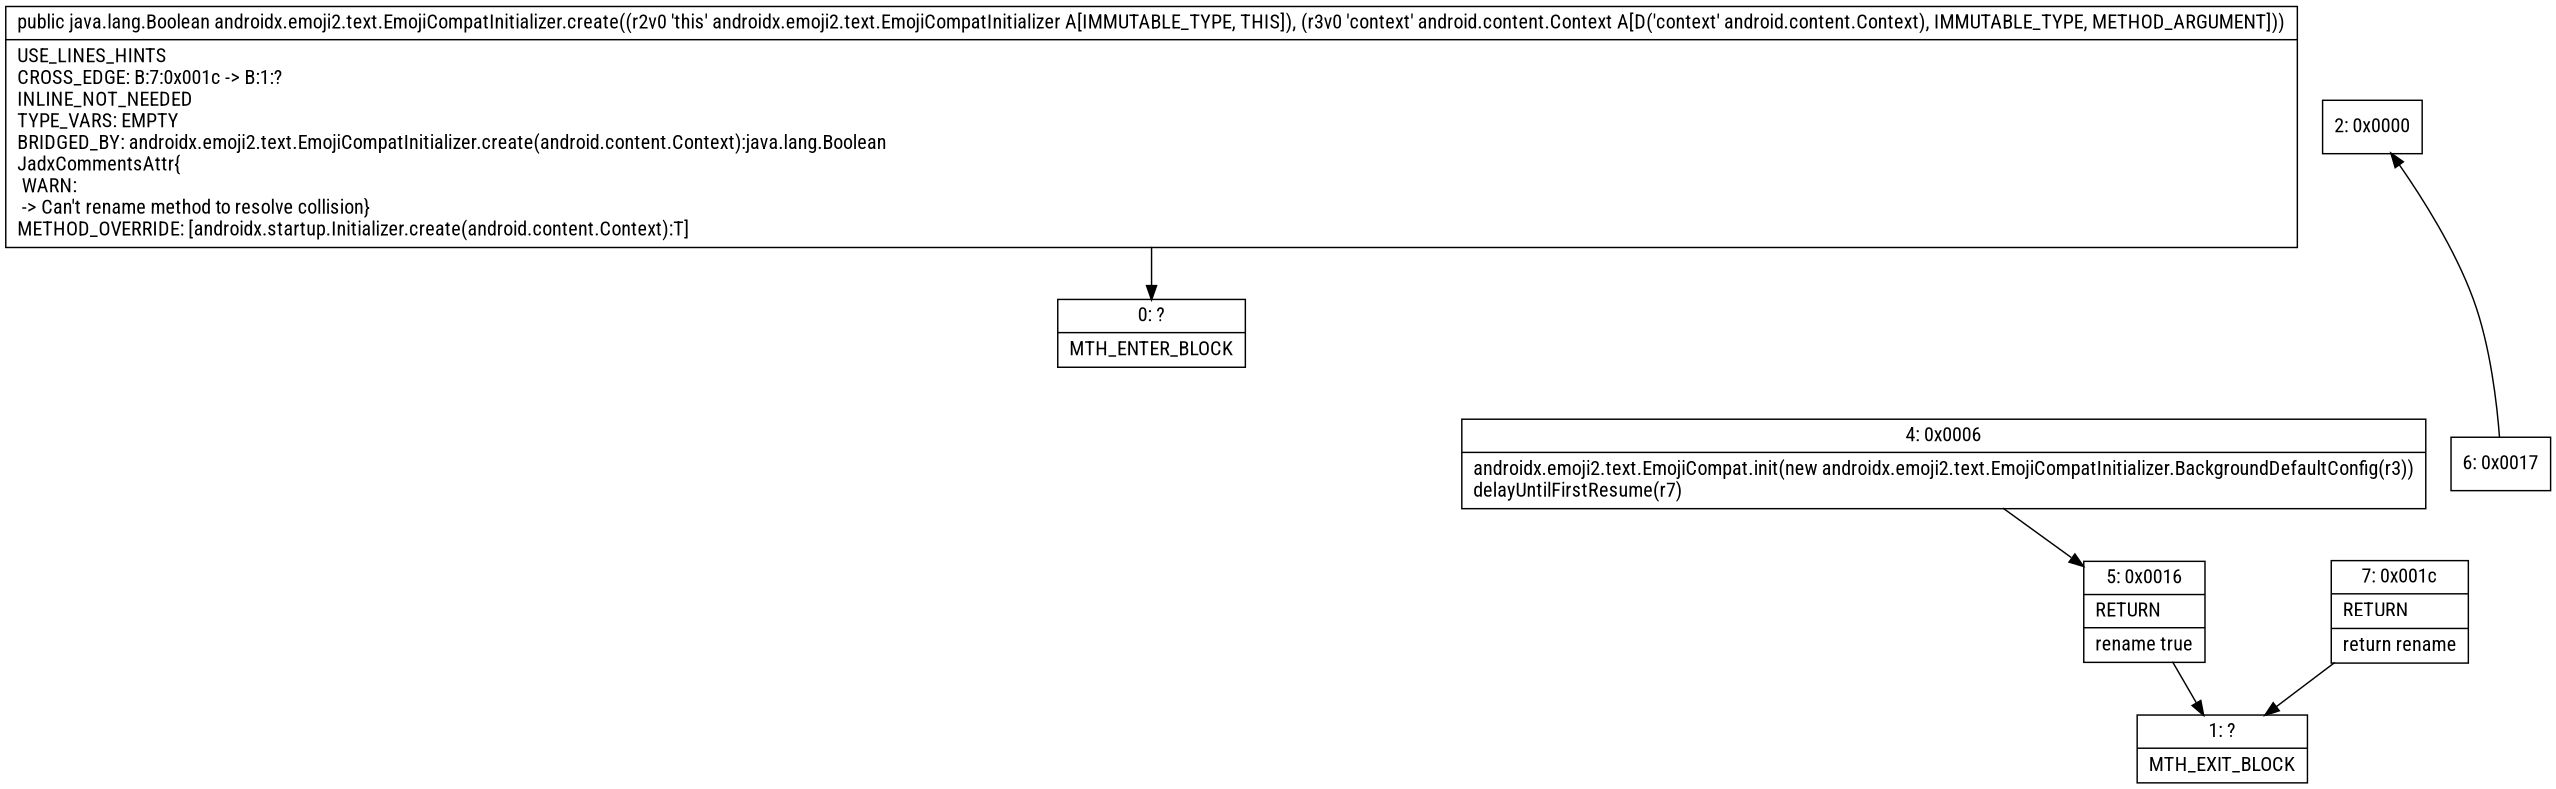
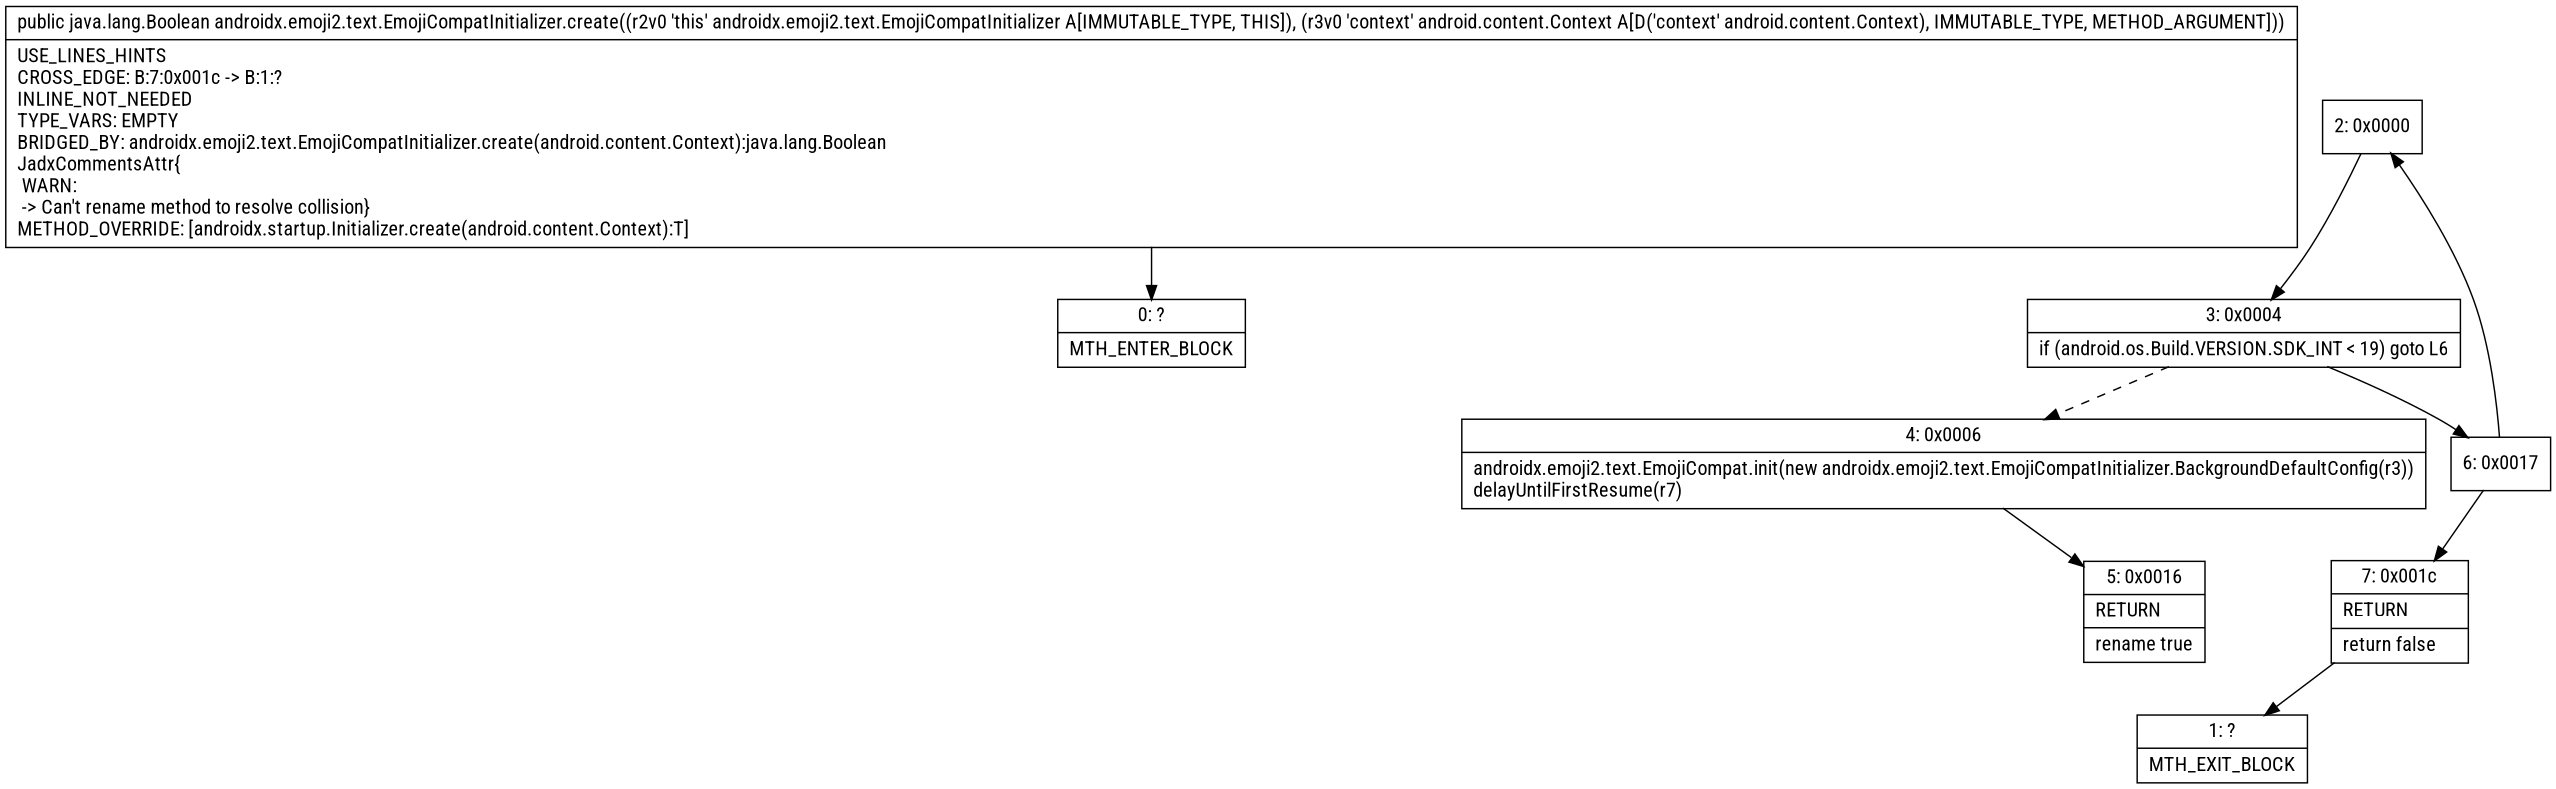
node "3: 0x0004": added
edge "6: 0x0017" -> "7: 0x001c": added
node "7: 0x001c": text "return rename" -> "return false"
edge "5: 0x0016" -> "1: ?": removed
